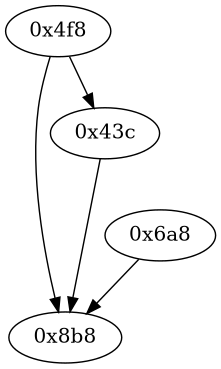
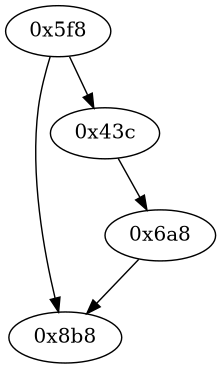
node "0x4f8": label "0x4f8" -> "0x5f8"
edge "0x43c" -> "0x8b8": now "0x43c" -> "0x6a8"
